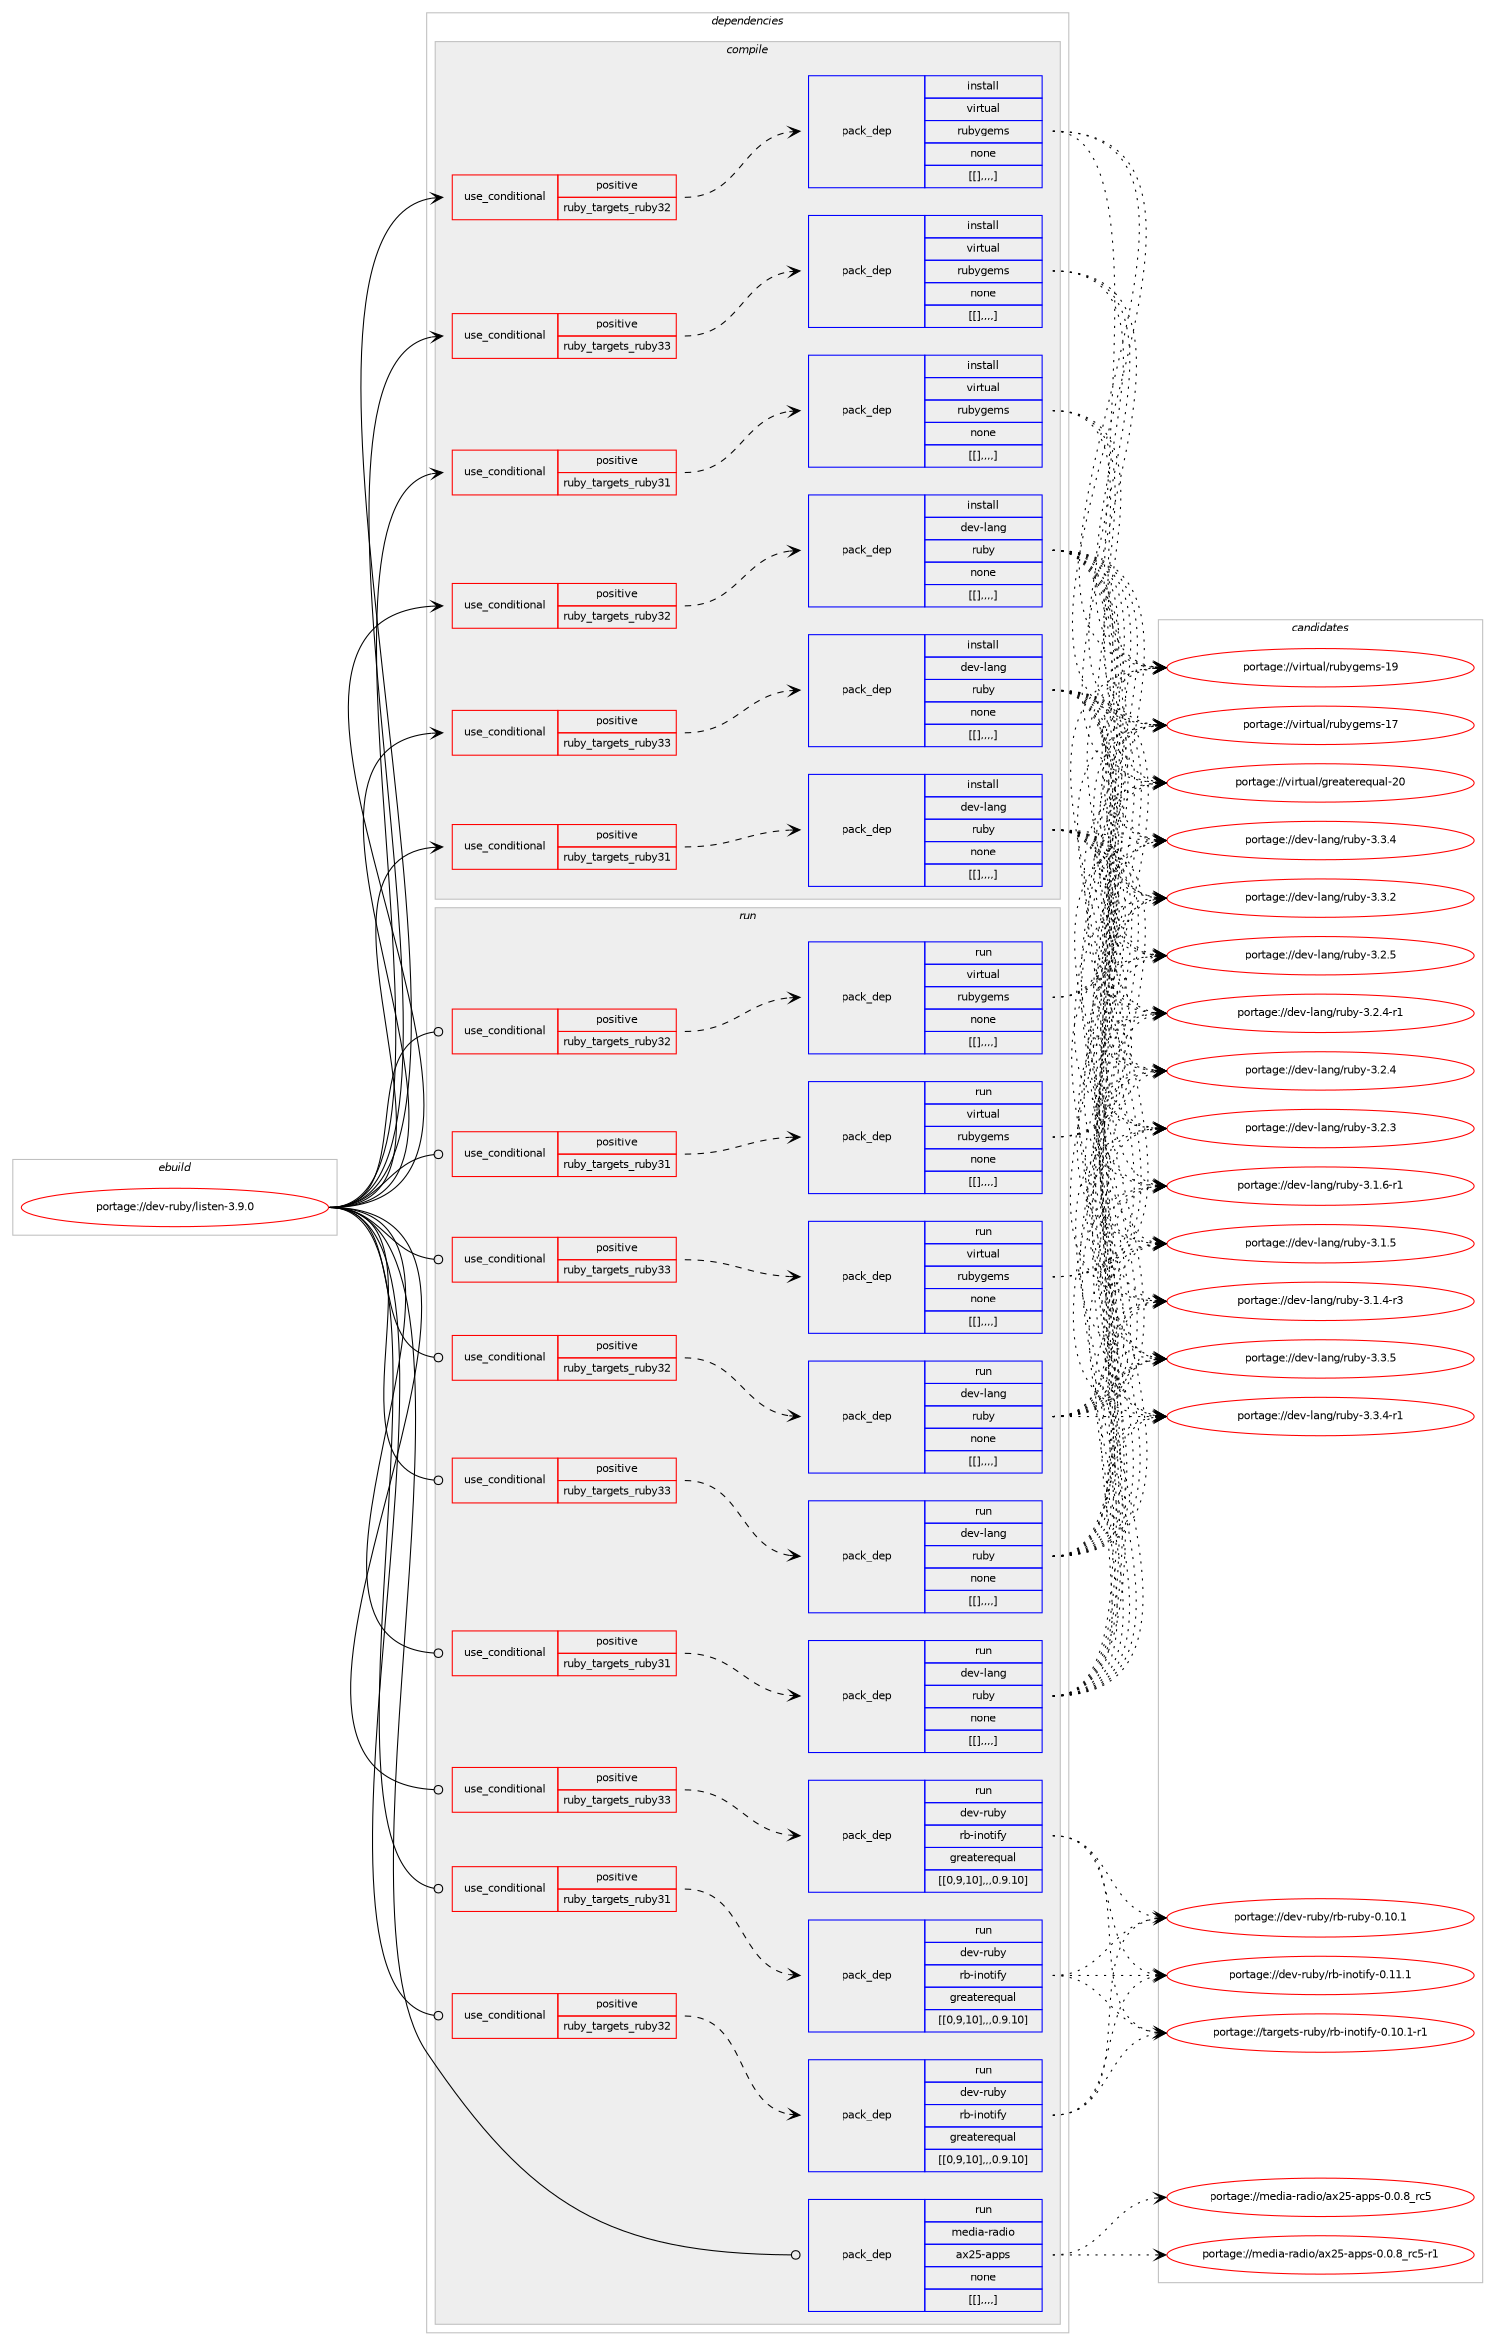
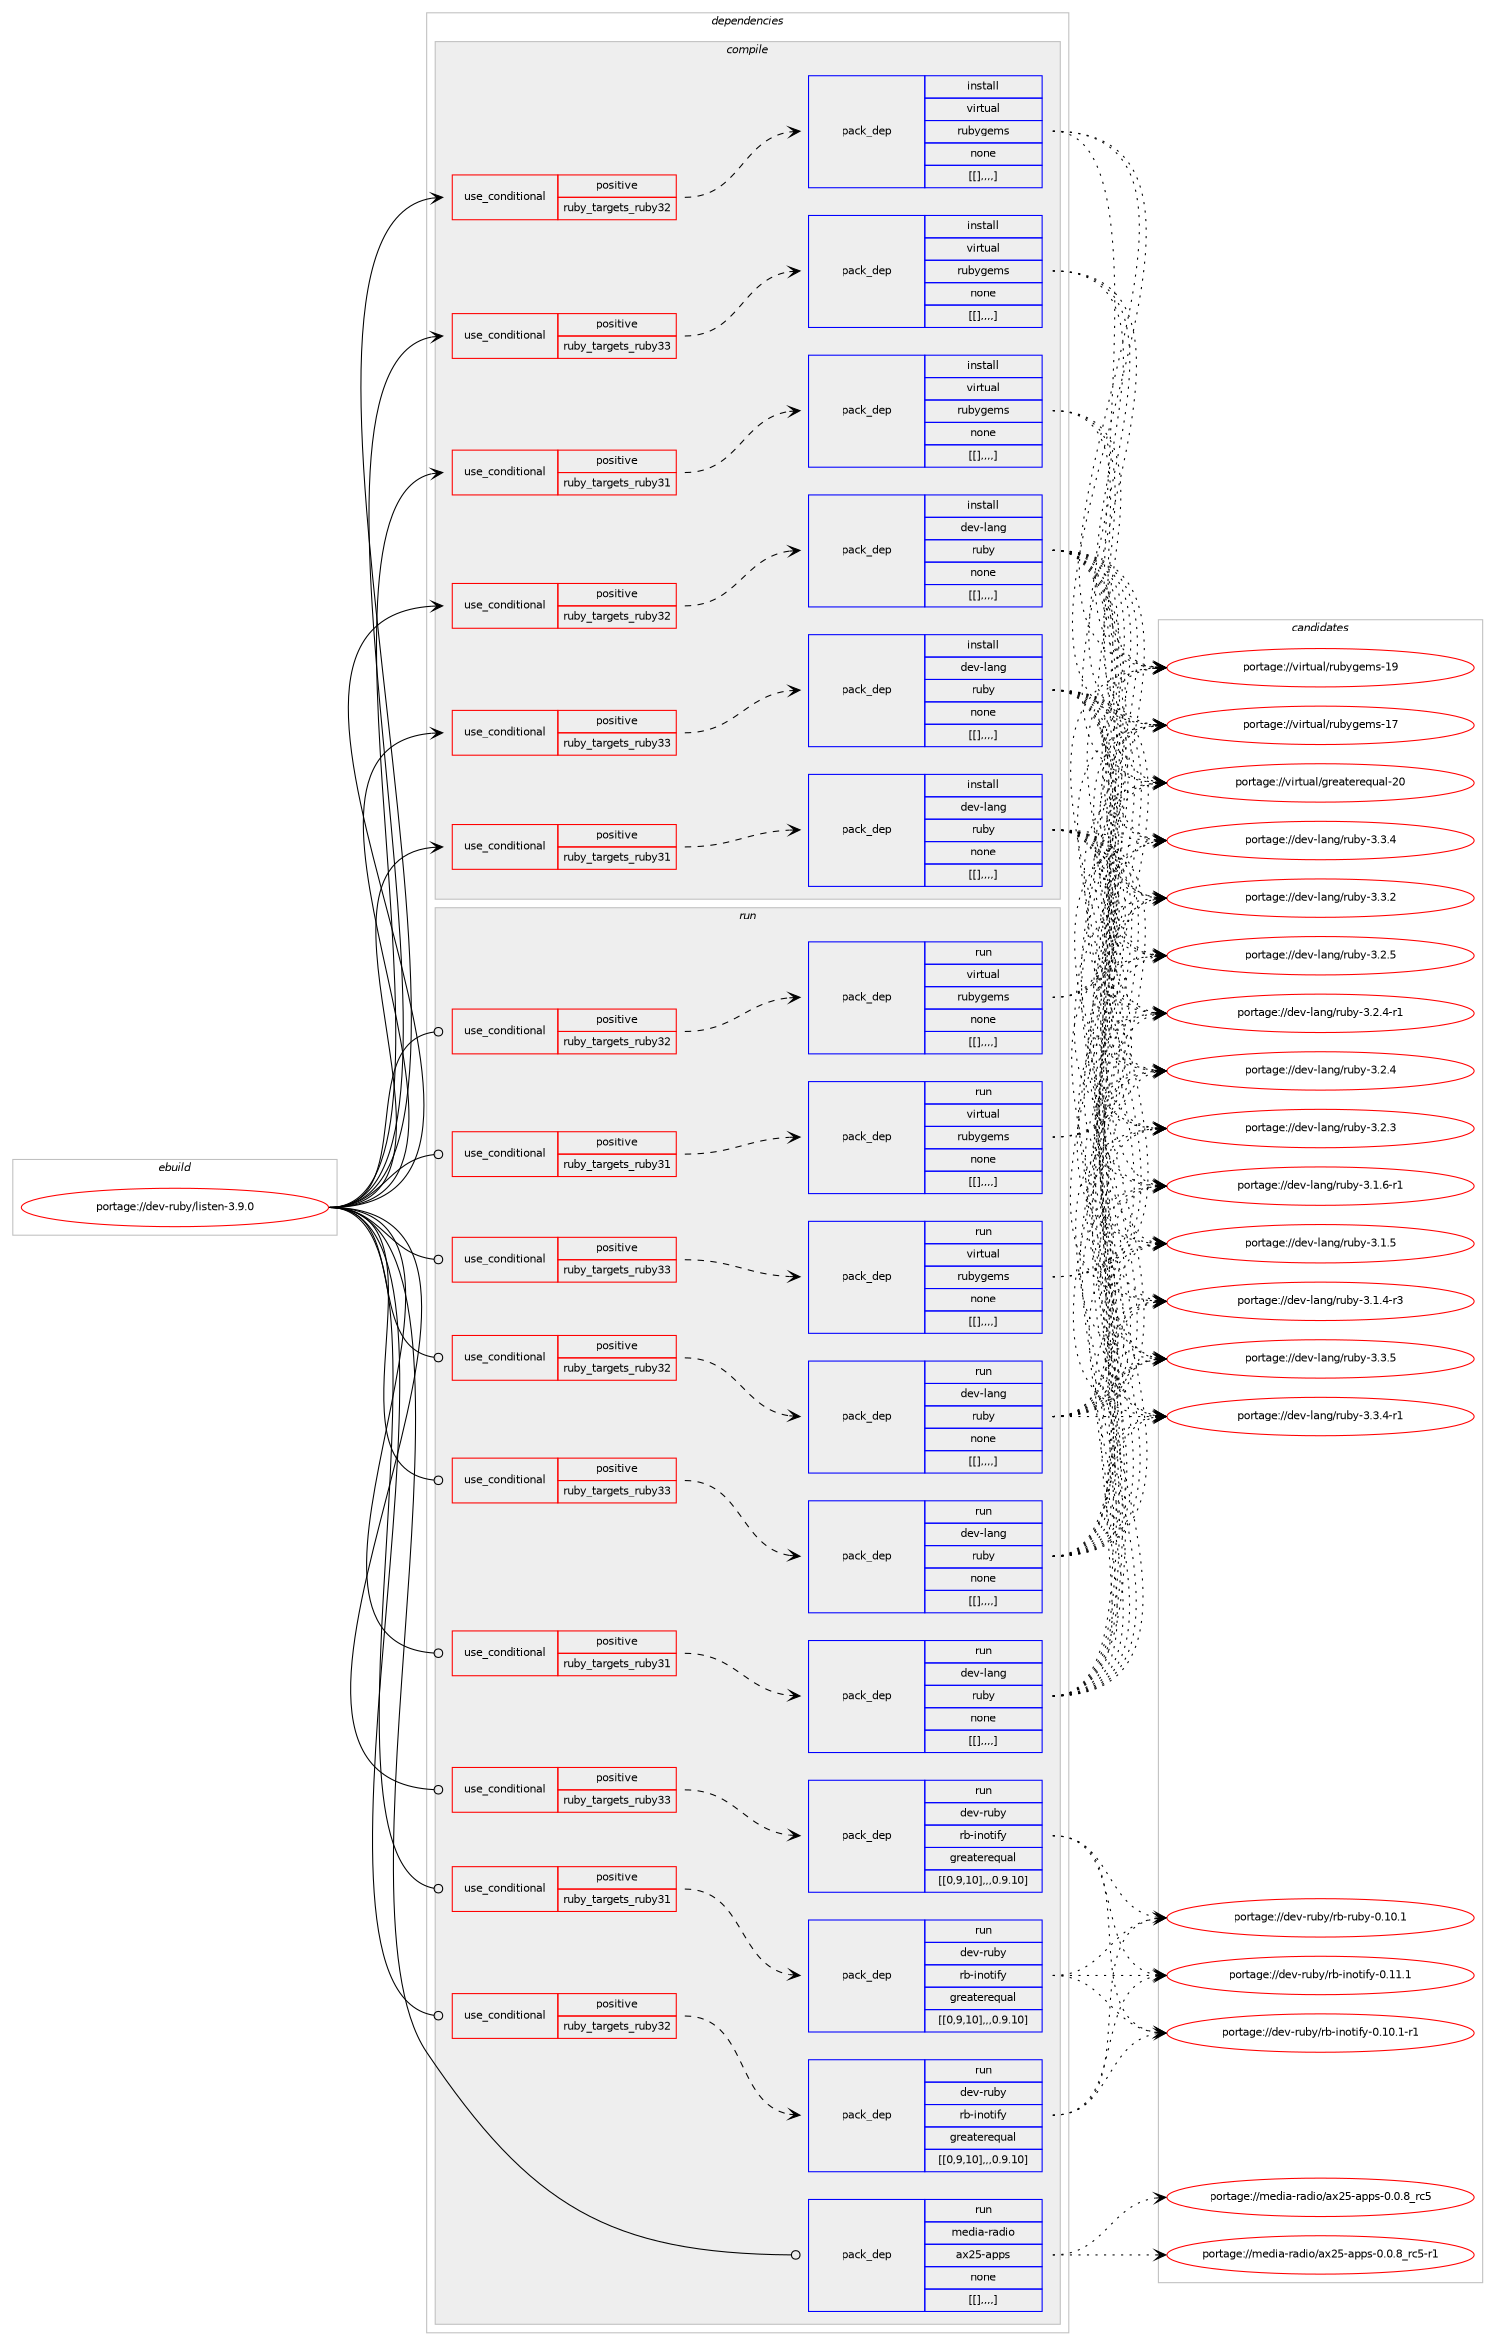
node "portage://targets-ruby/rb-inotify-0.10.1-r1": label "portage://targets-ruby/rb-inotify-0.10.1-r1" -> "portage://dev-ruby/rb-inotify-0.10.1-r1"
